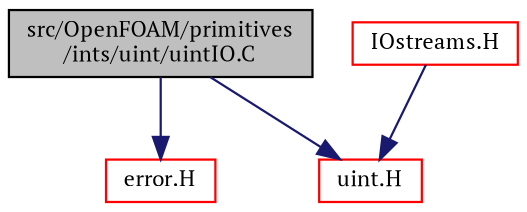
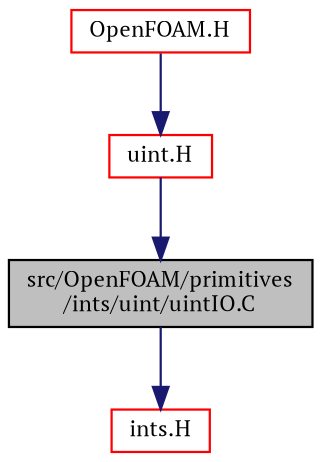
node "IOstreams.H": label "IOstreams.H" -> "OpenFOAM.H"
edge "src/OpenFOAM/primitives /ints/uint/uintIO.C" -> "uint.H": reversed
node "error.H": label "error.H" -> "ints.H"
